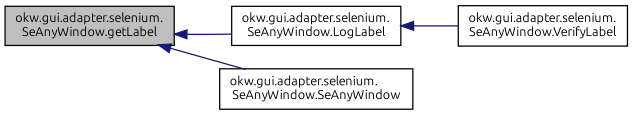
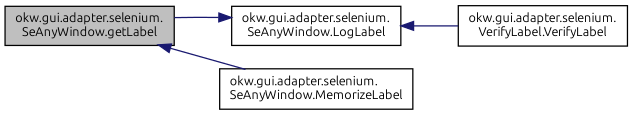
node "okw.gui.adapter.selenium. SeAnyWindow.VerifyLabel": label "okw.gui.adapter.selenium. SeAnyWindow.VerifyLabel" -> "okw.gui.adapter.selenium. VerifyLabel.VerifyLabel"
edge "okw.gui.adapter.selenium. SeAnyWindow.LogLabel" -> "okw.gui.adapter.selenium. SeAnyWindow.getLabel": reversed
node "okw.gui.adapter.selenium. SeAnyWindow.SeAnyWindow": label "okw.gui.adapter.selenium. SeAnyWindow.SeAnyWindow" -> "okw.gui.adapter.selenium. SeAnyWindow.MemorizeLabel"
